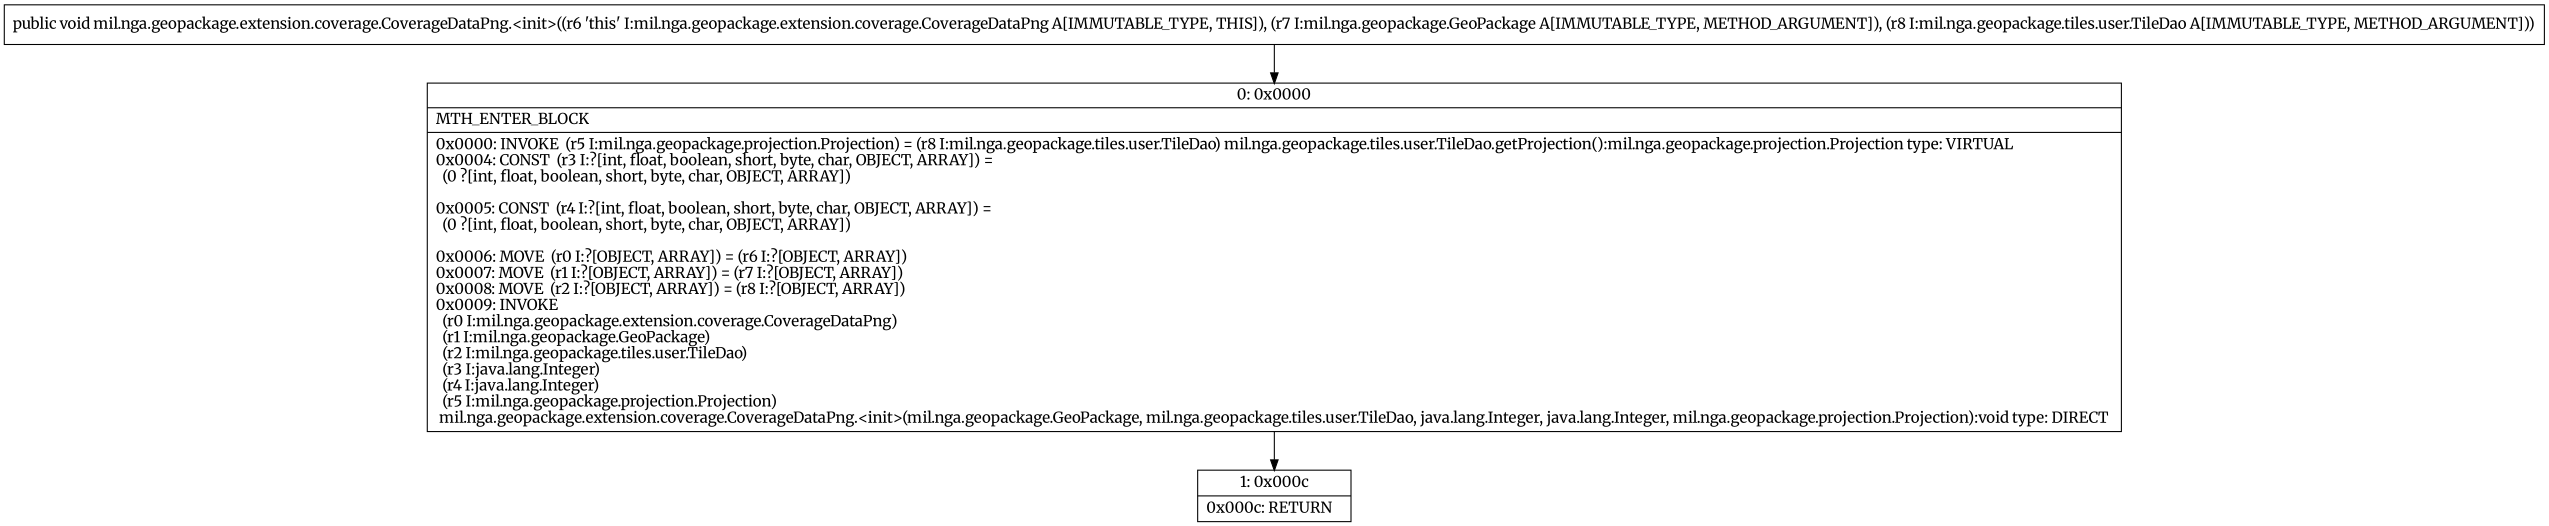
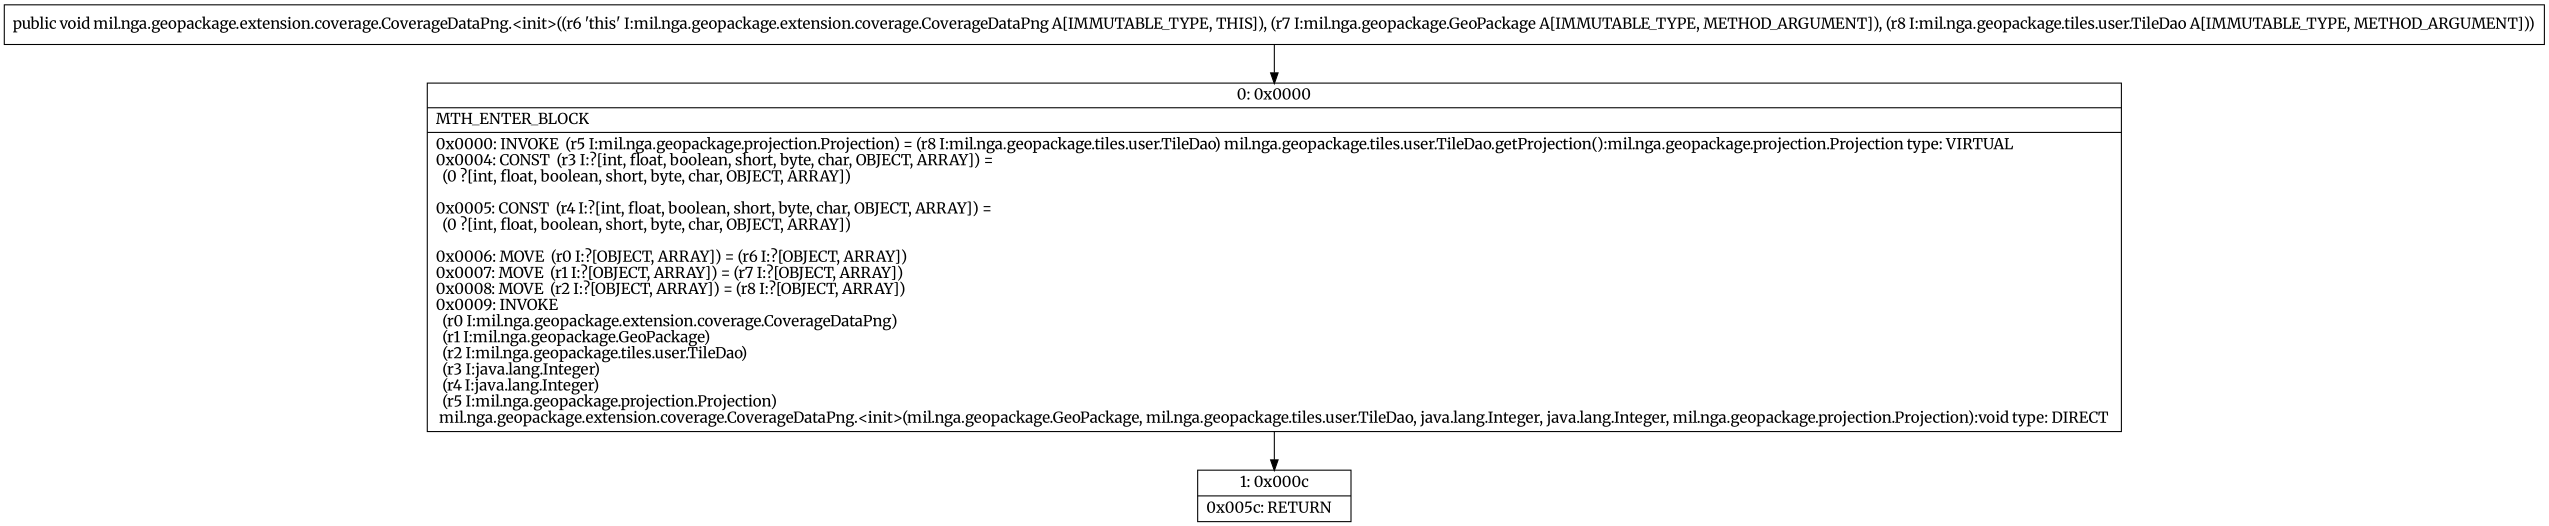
node "1: 0x000c": text "0x000c: RETURN" -> "0x005c: RETURN"
